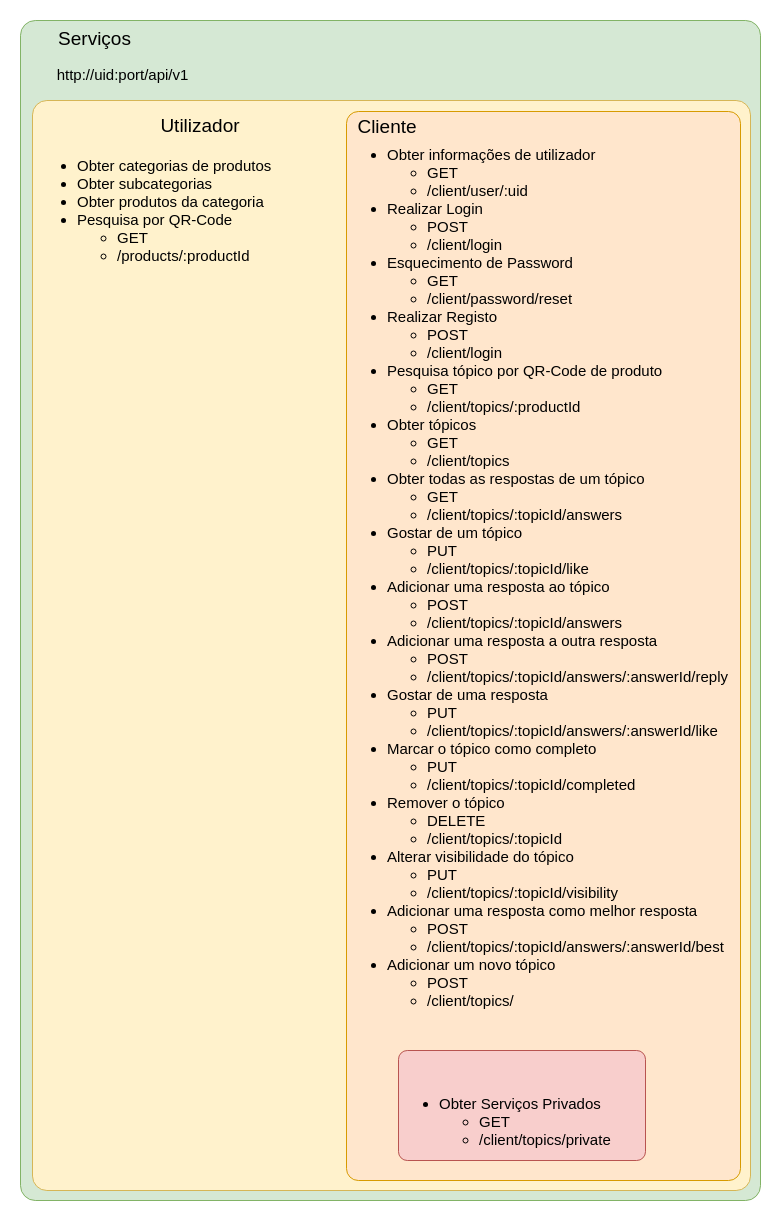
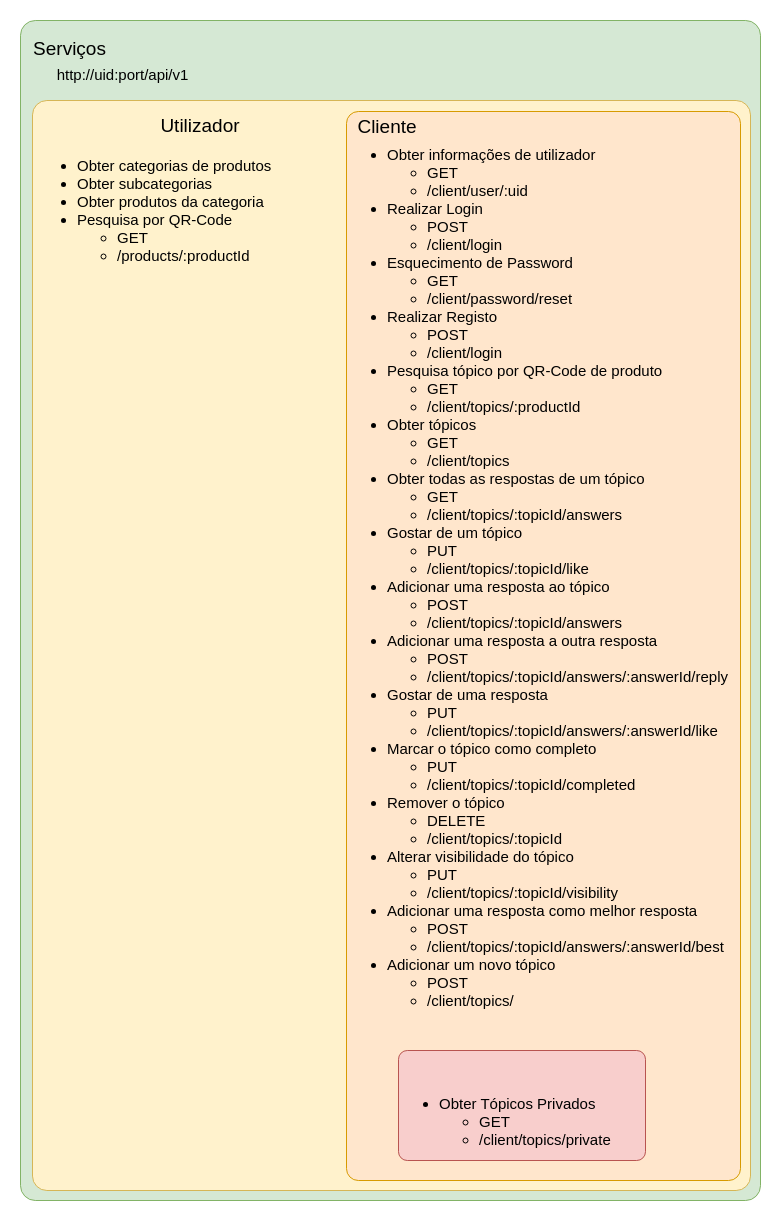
node "Serviços": moved (95, 40) -> (70, 50)
node "Obter Serviços Privados GET /client/topics/private": label "Obter Serviços Privados GET /client/topics/private" -> "Obter Tópicos Privados GET /client/topics/private"
